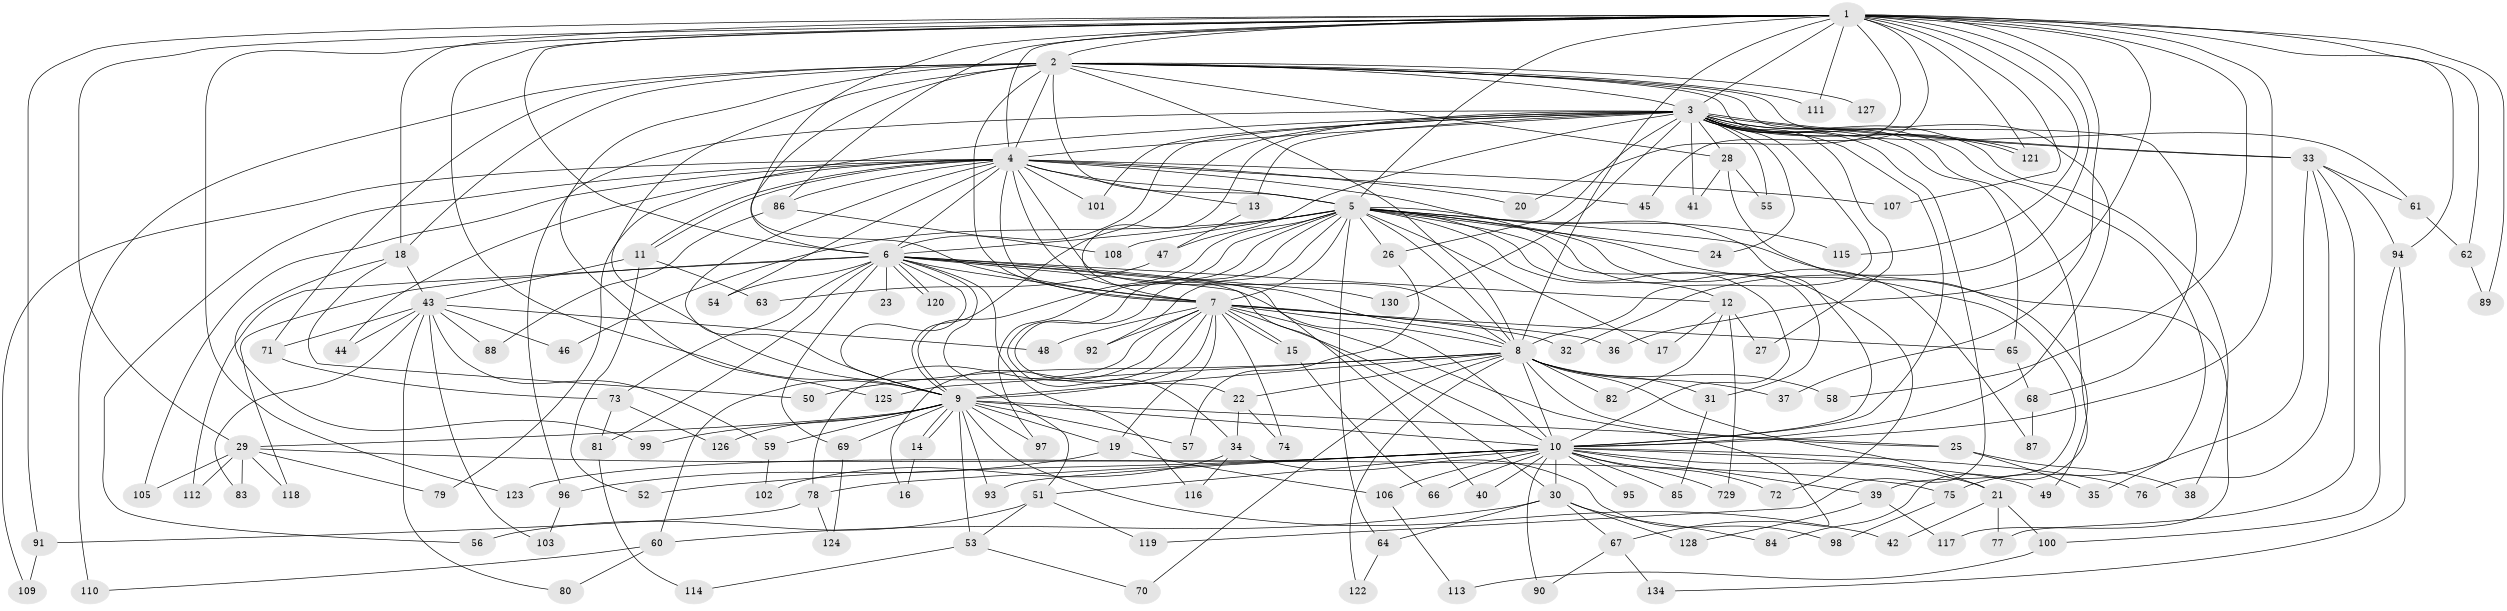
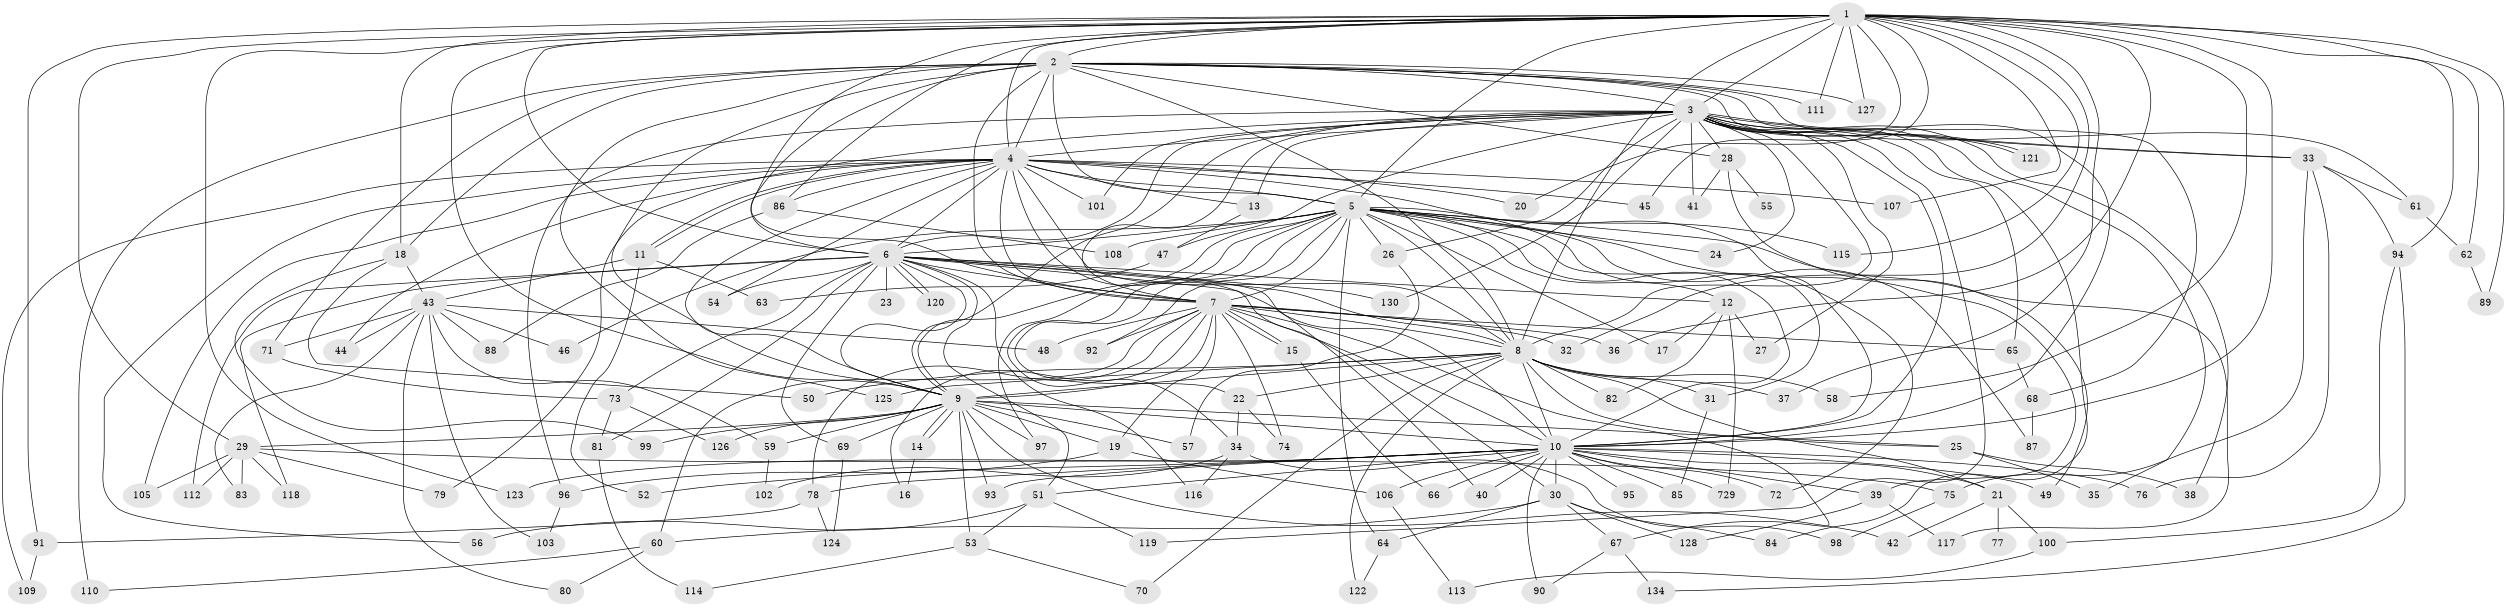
edge "1" -- "121": now "1" -- "127"
edge "3" -- "55": removed
edge "33" -- "77": removed
